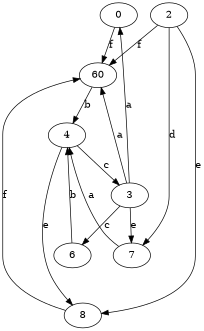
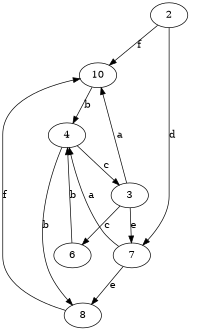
node "0": removed
node "60": label "60" -> "10"
edge "2" -> "8": now "7" -> "8"
edge "4" -> "8": label "e" -> "b"
